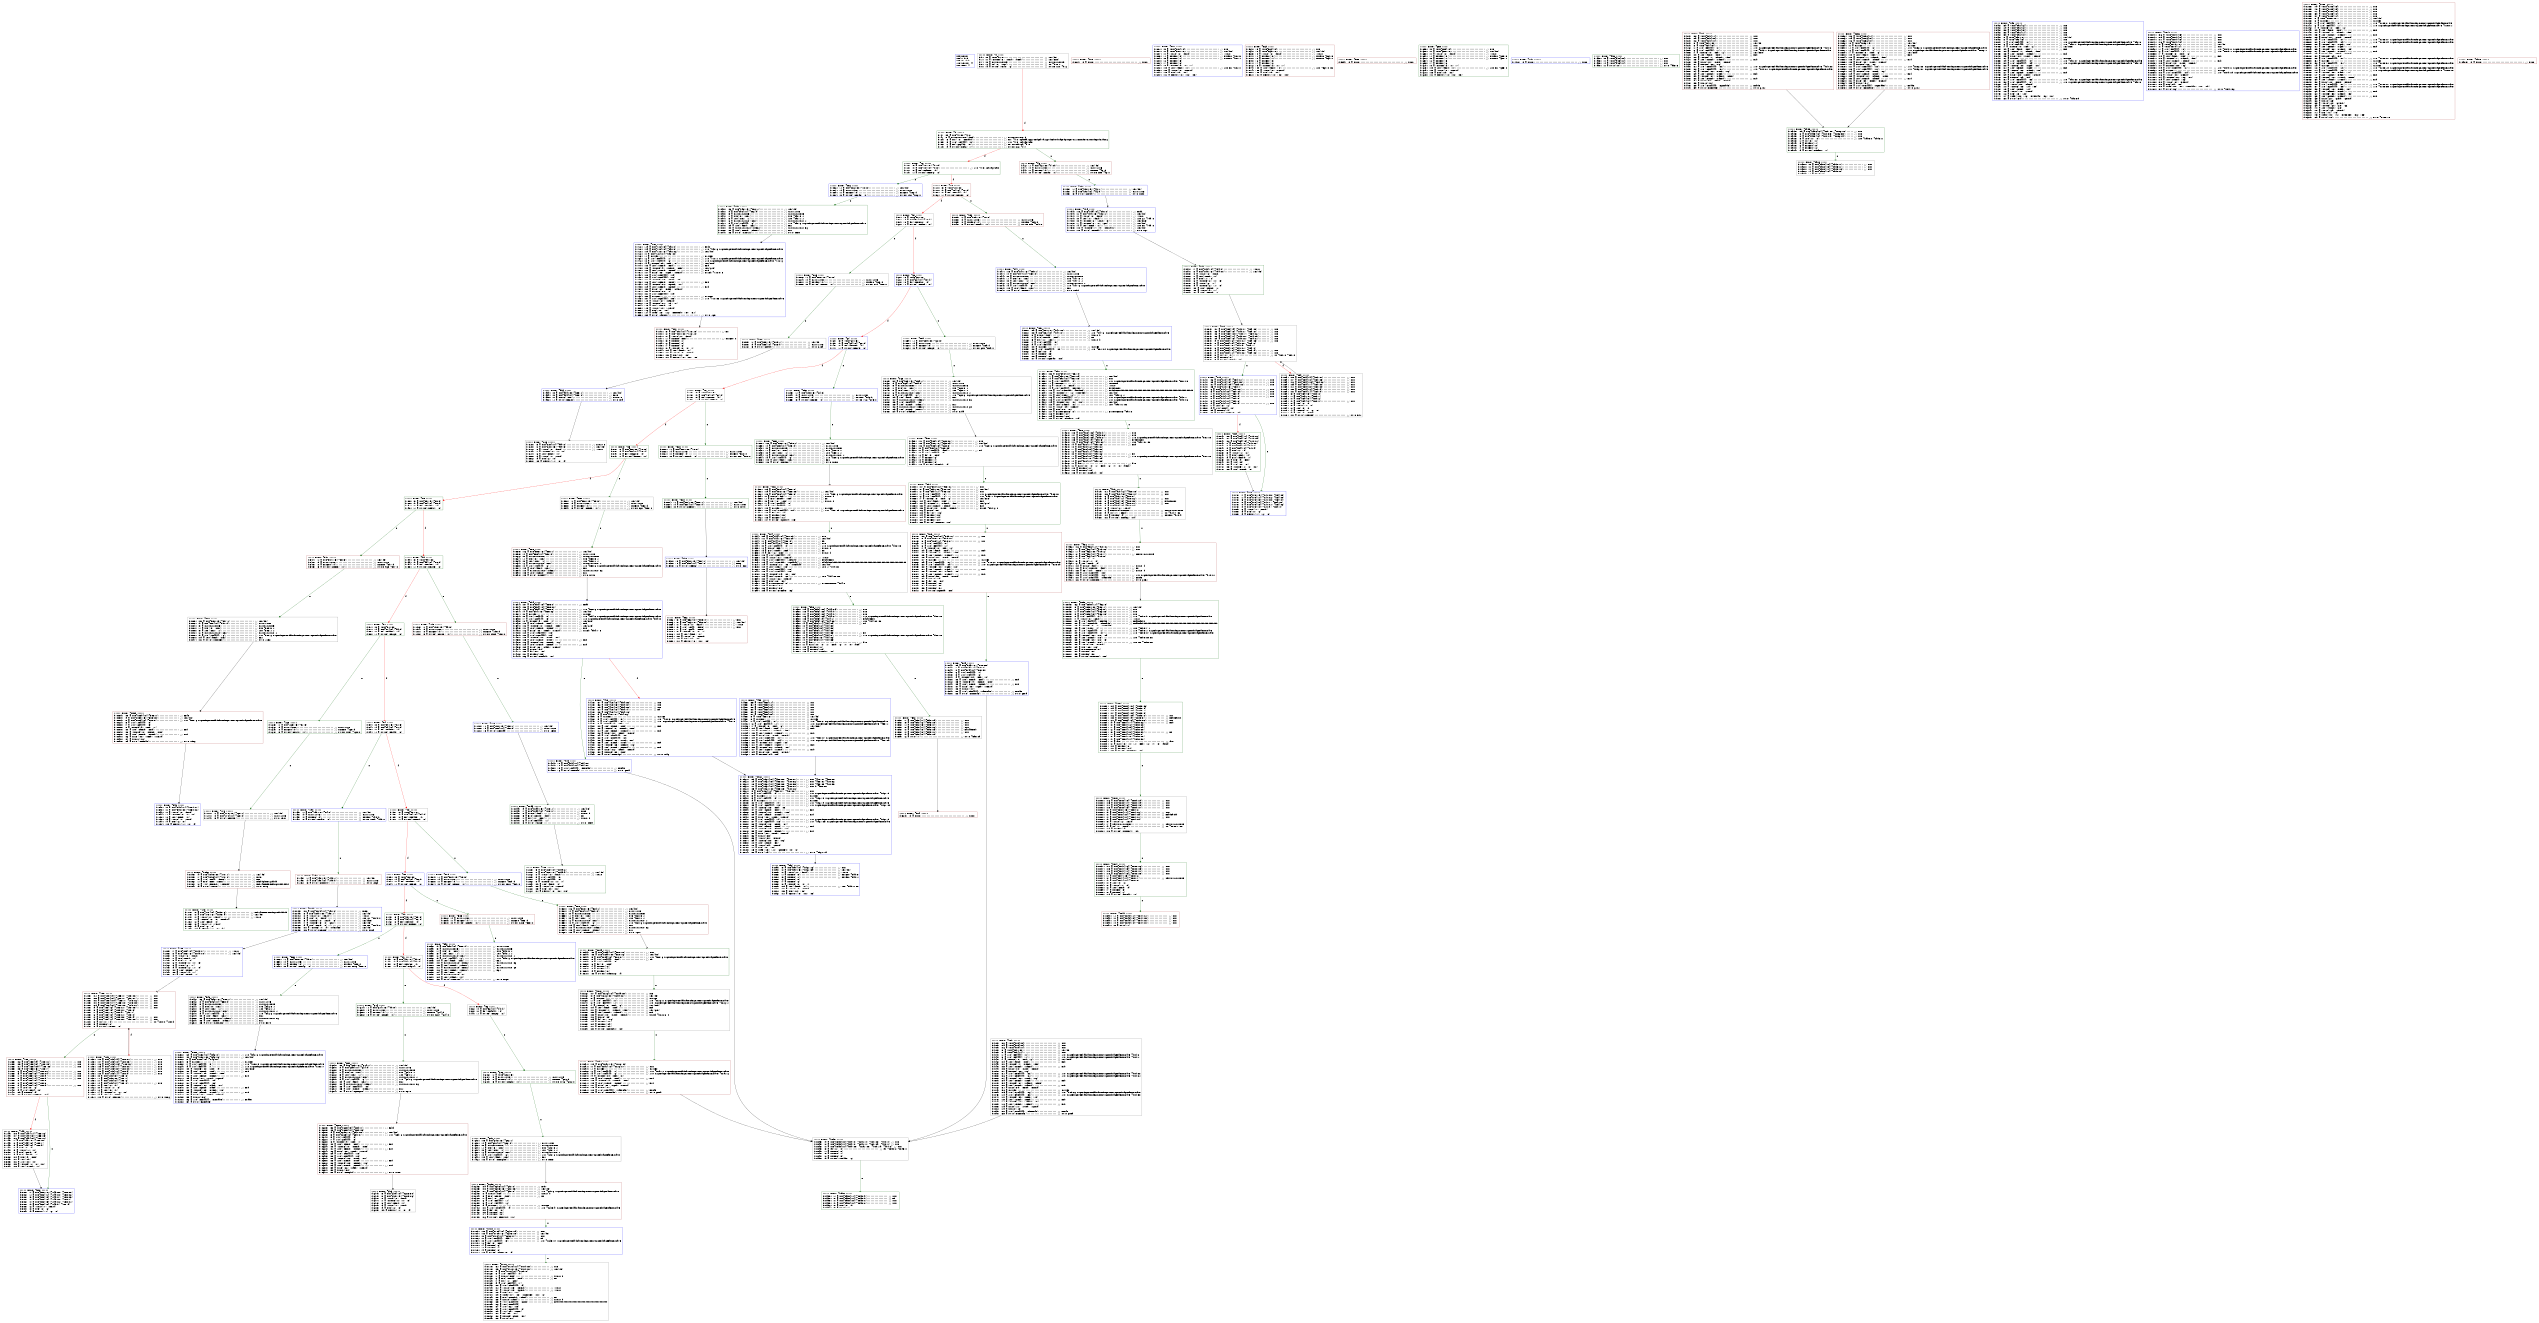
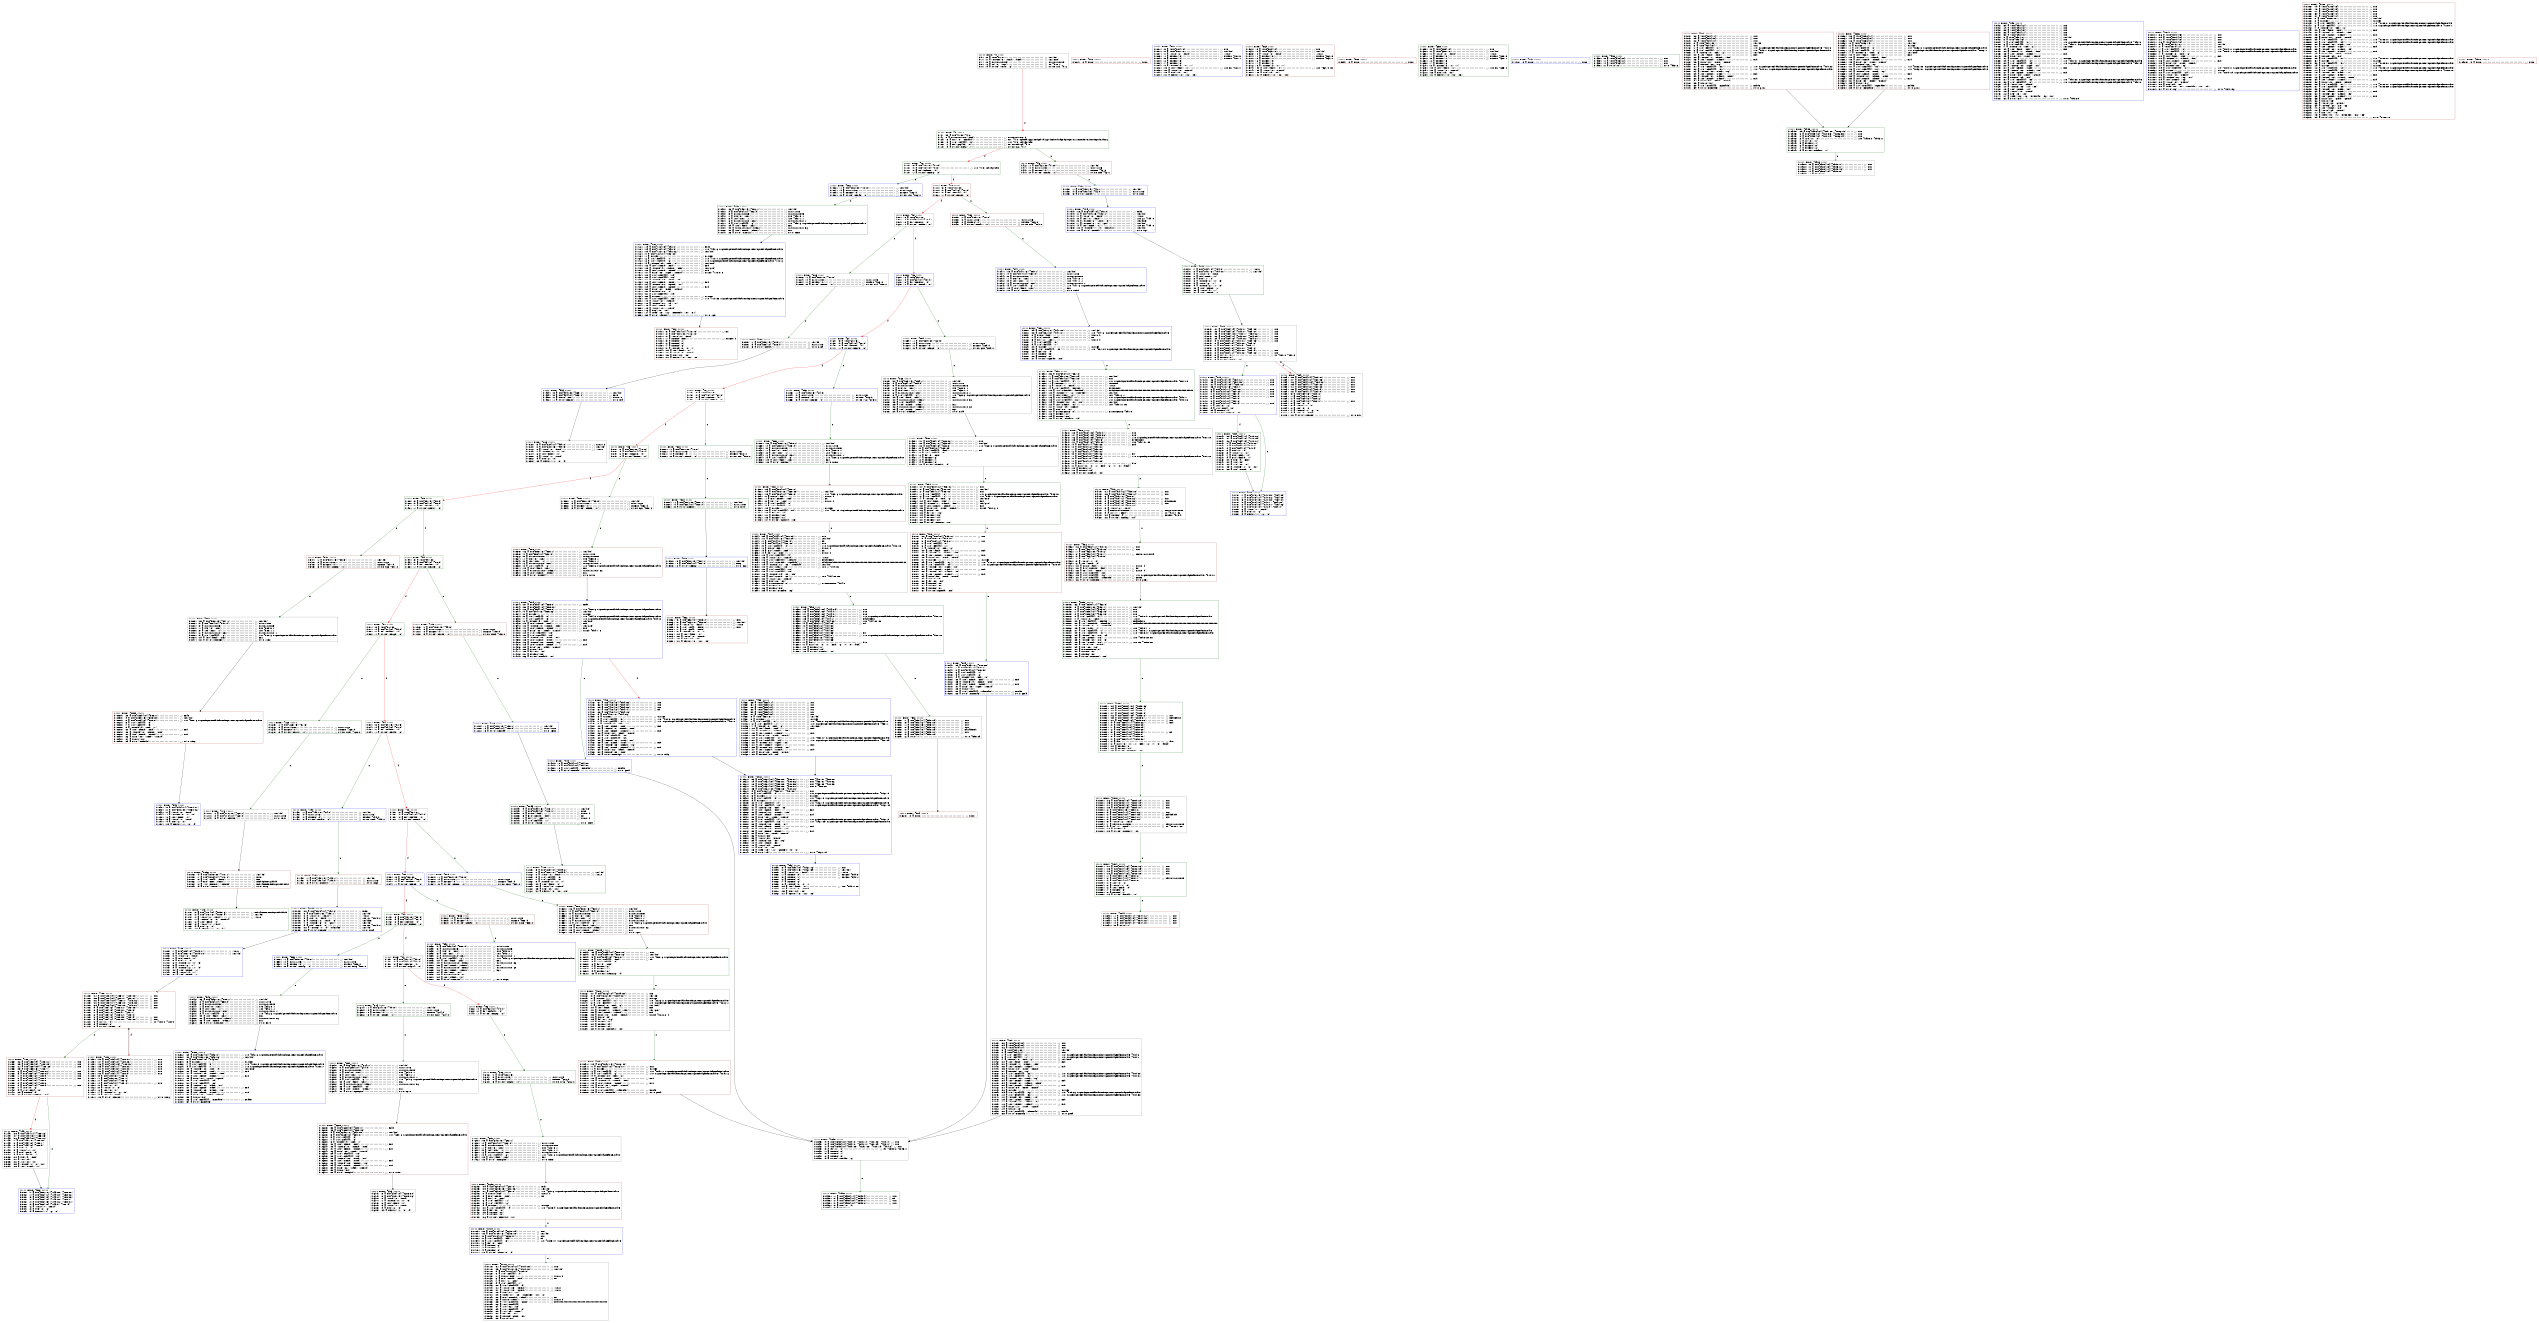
node "_dispatch": removed
